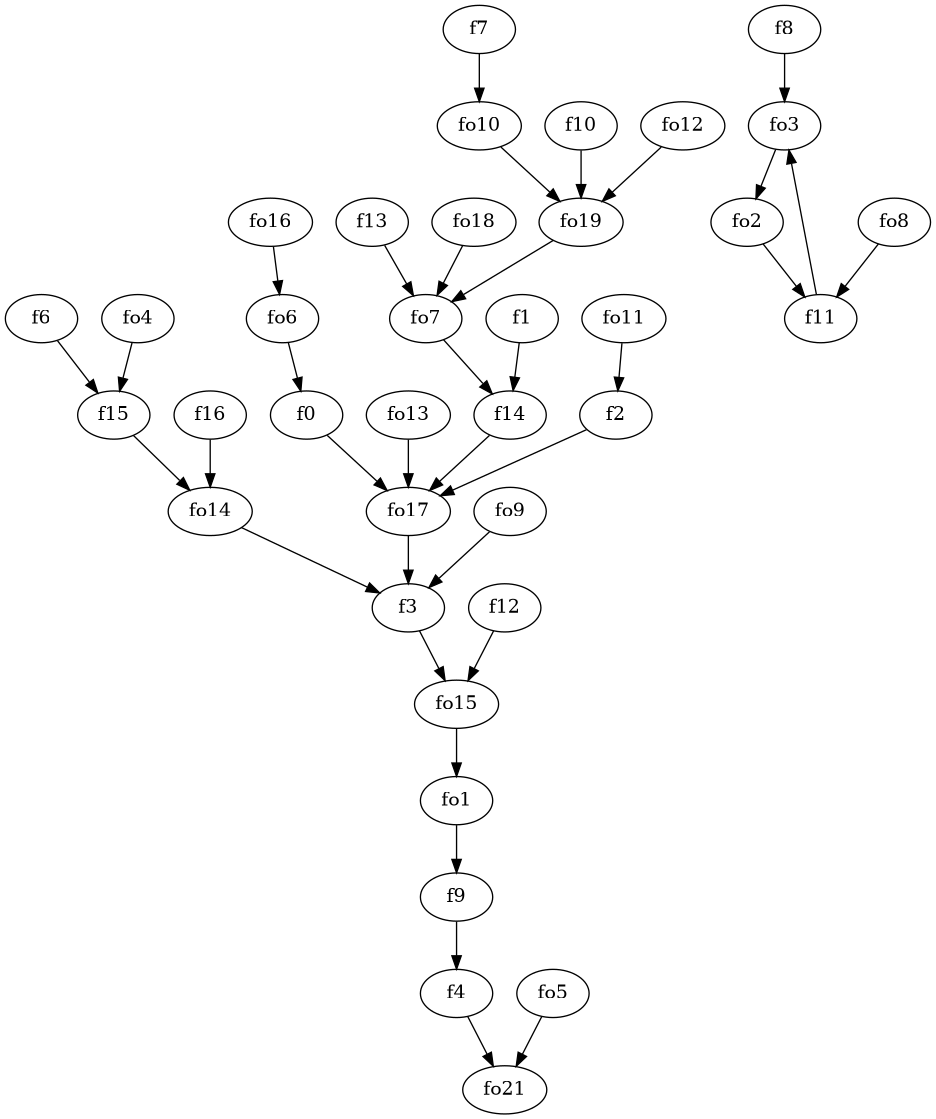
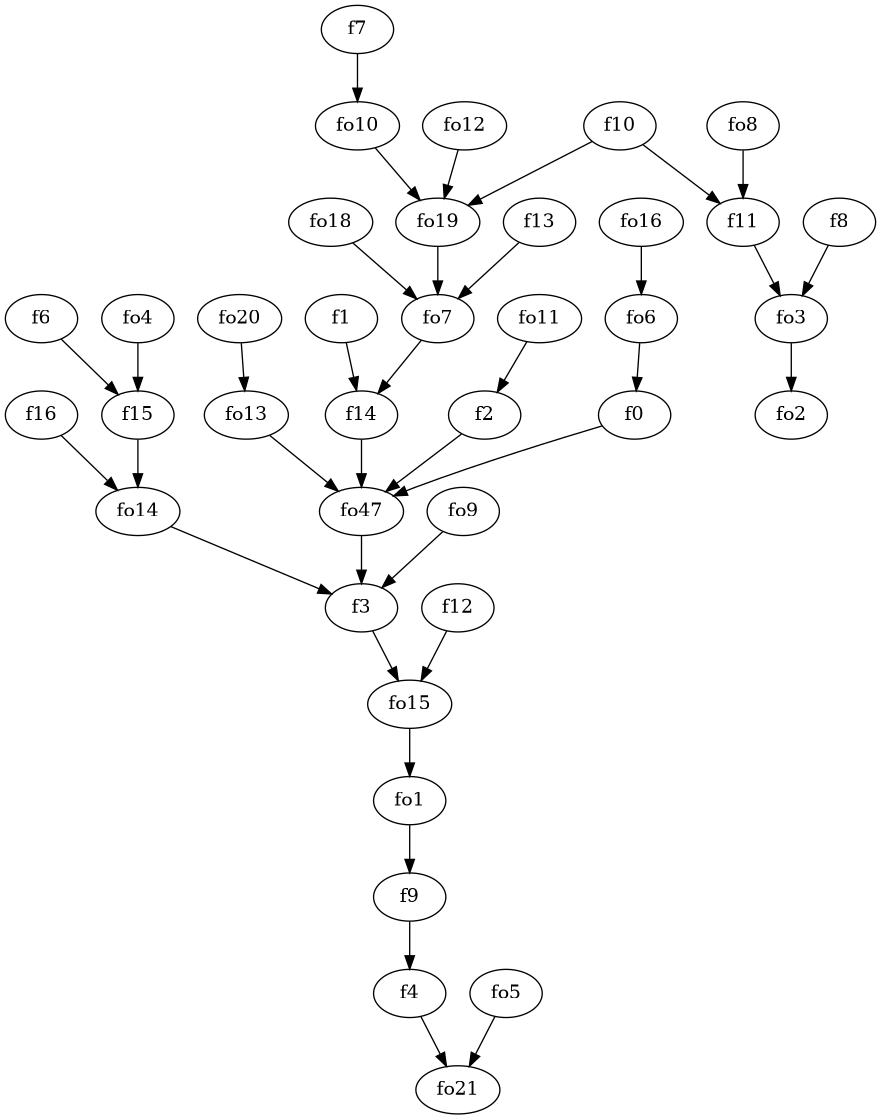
edge "fo2" -> "f11": now "f10" -> "f11"
node "fo20": added
node "fo17": label "fo17" -> "fo47"
